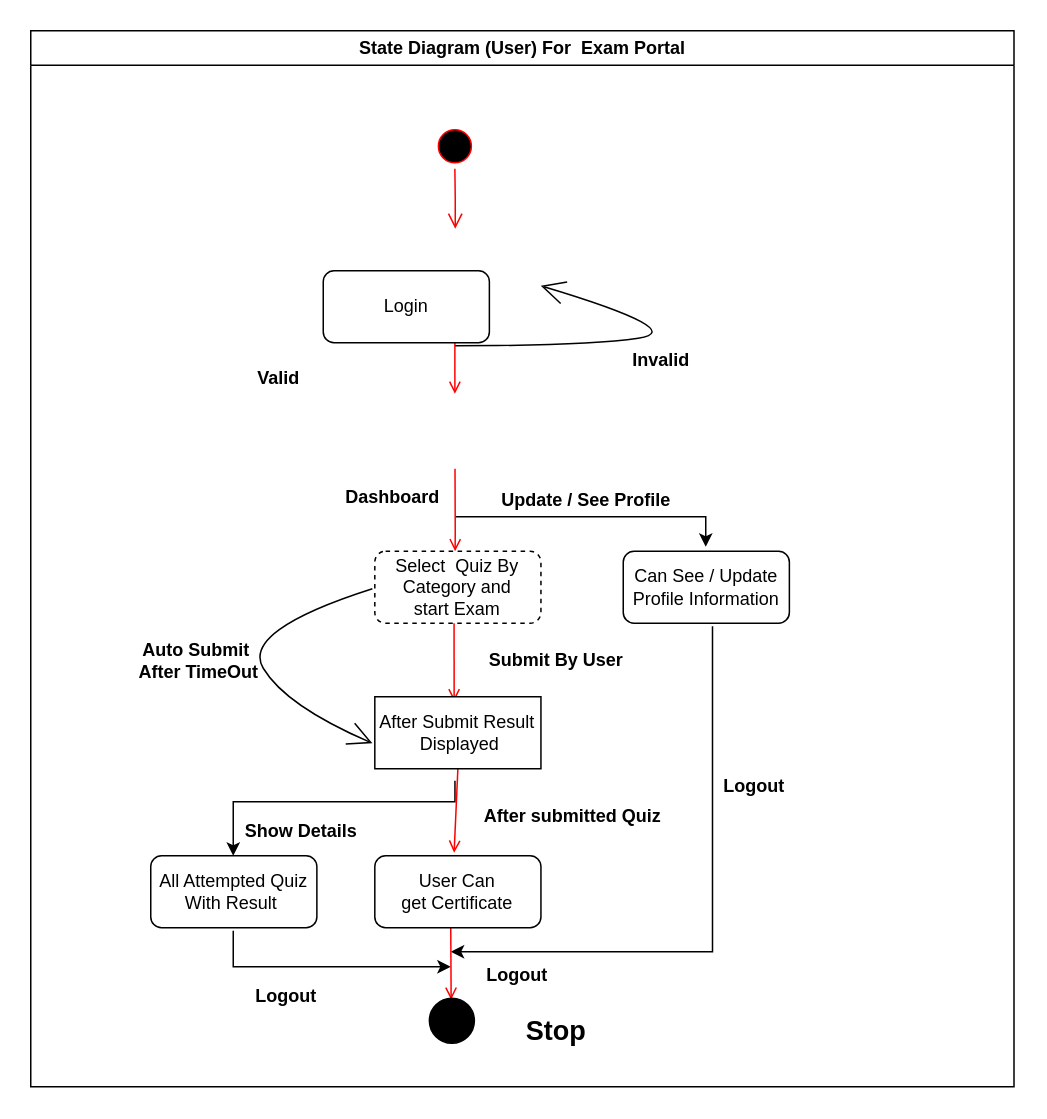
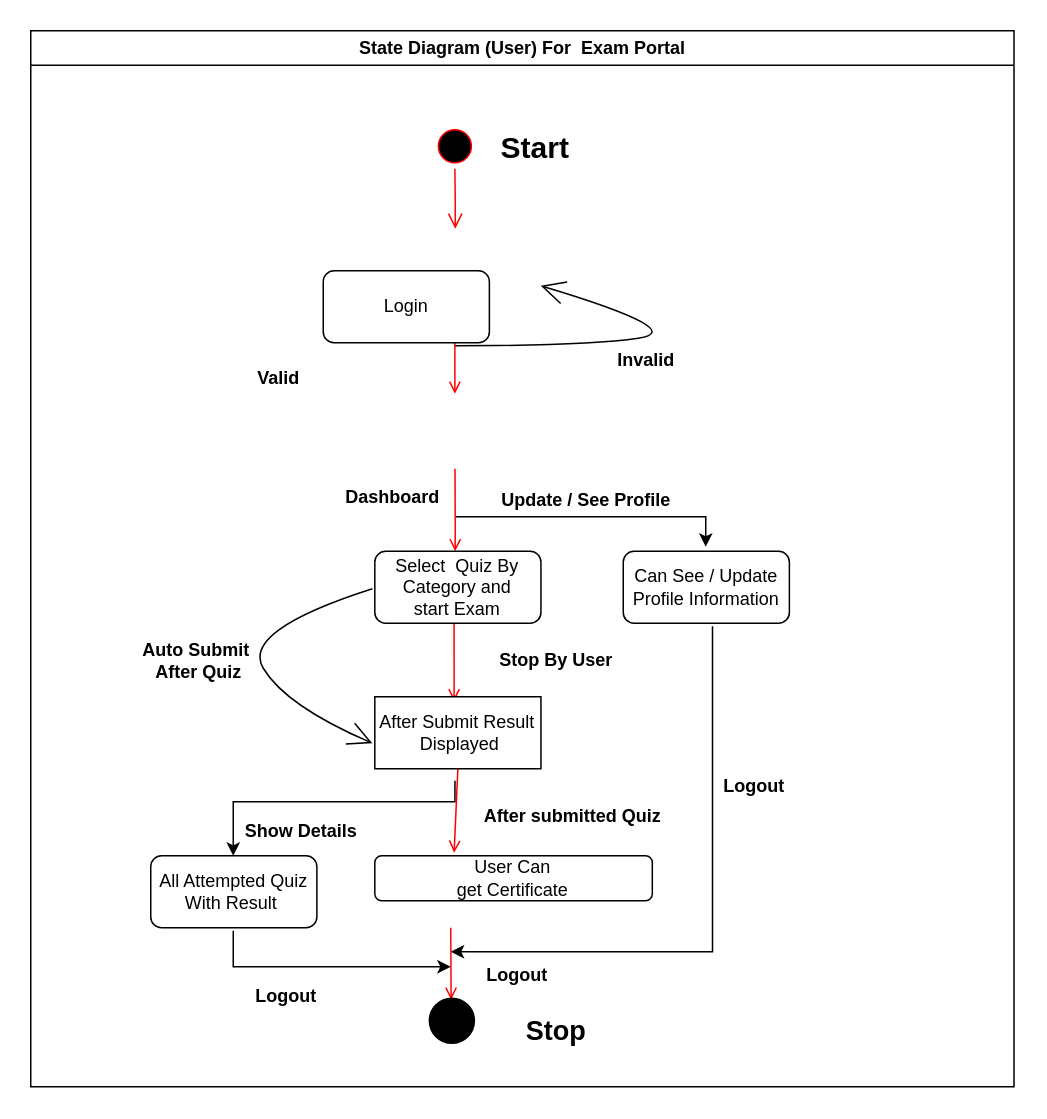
node "Start": added
node "Invalid": moved (661, 361) -> (646, 361)
node "Select Quiz By Category and start Exam": style dashed -> solid
node "Auto Submit After TimeOut": label "Auto Submit After TimeOut" -> "Auto Submit After Quiz"
node "Submit By User": label "Submit By User" -> "Stop By User"
node "User Can get Certificate": size 166x72 -> 278x45
